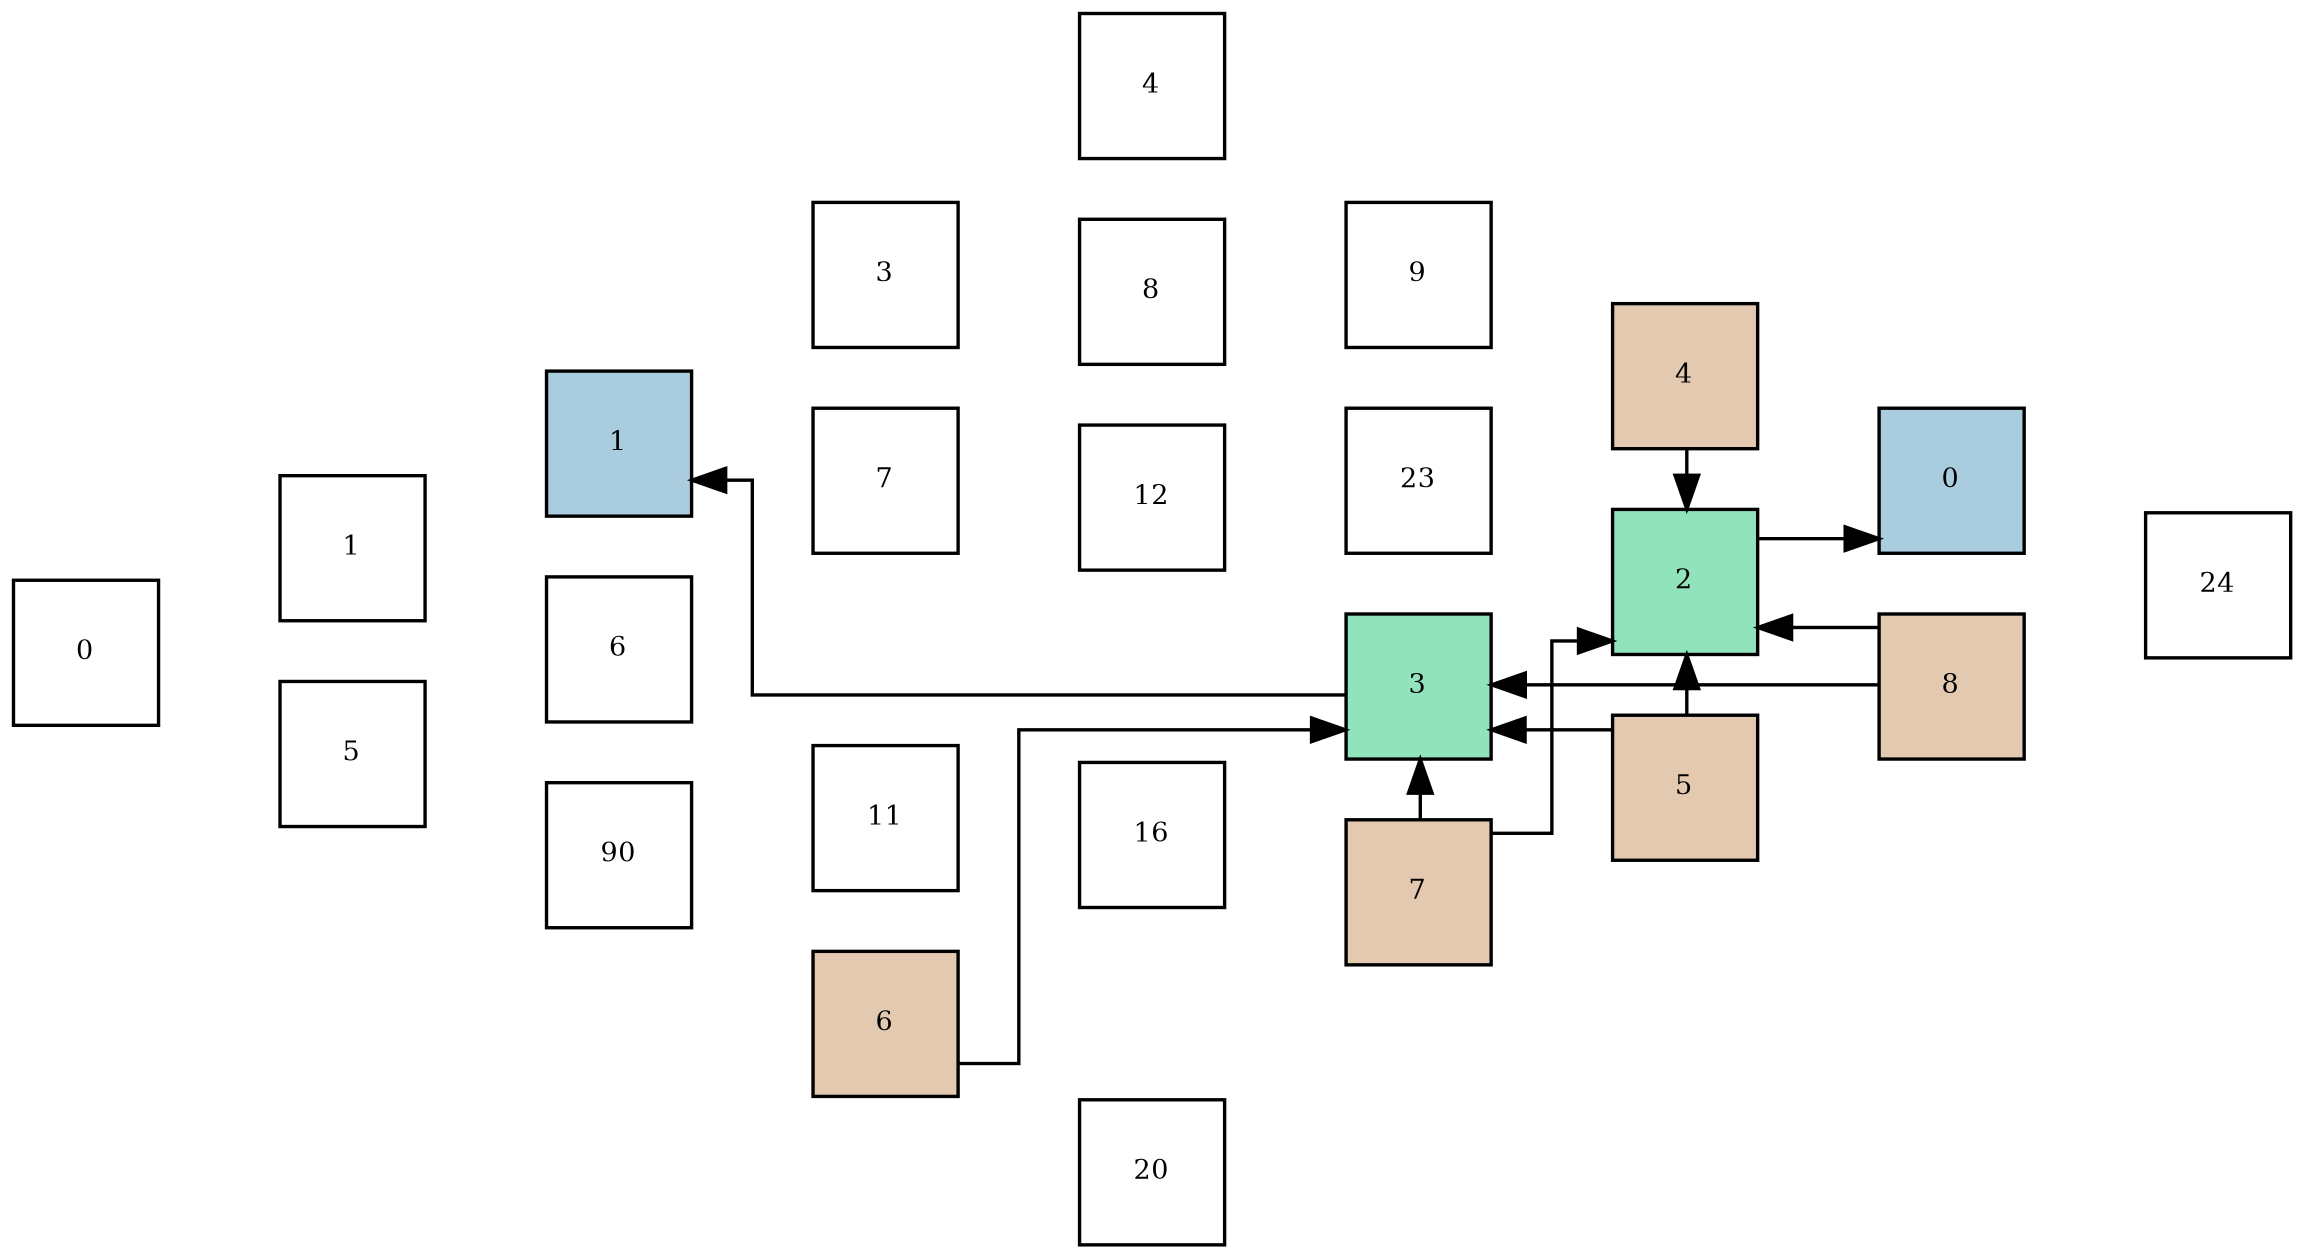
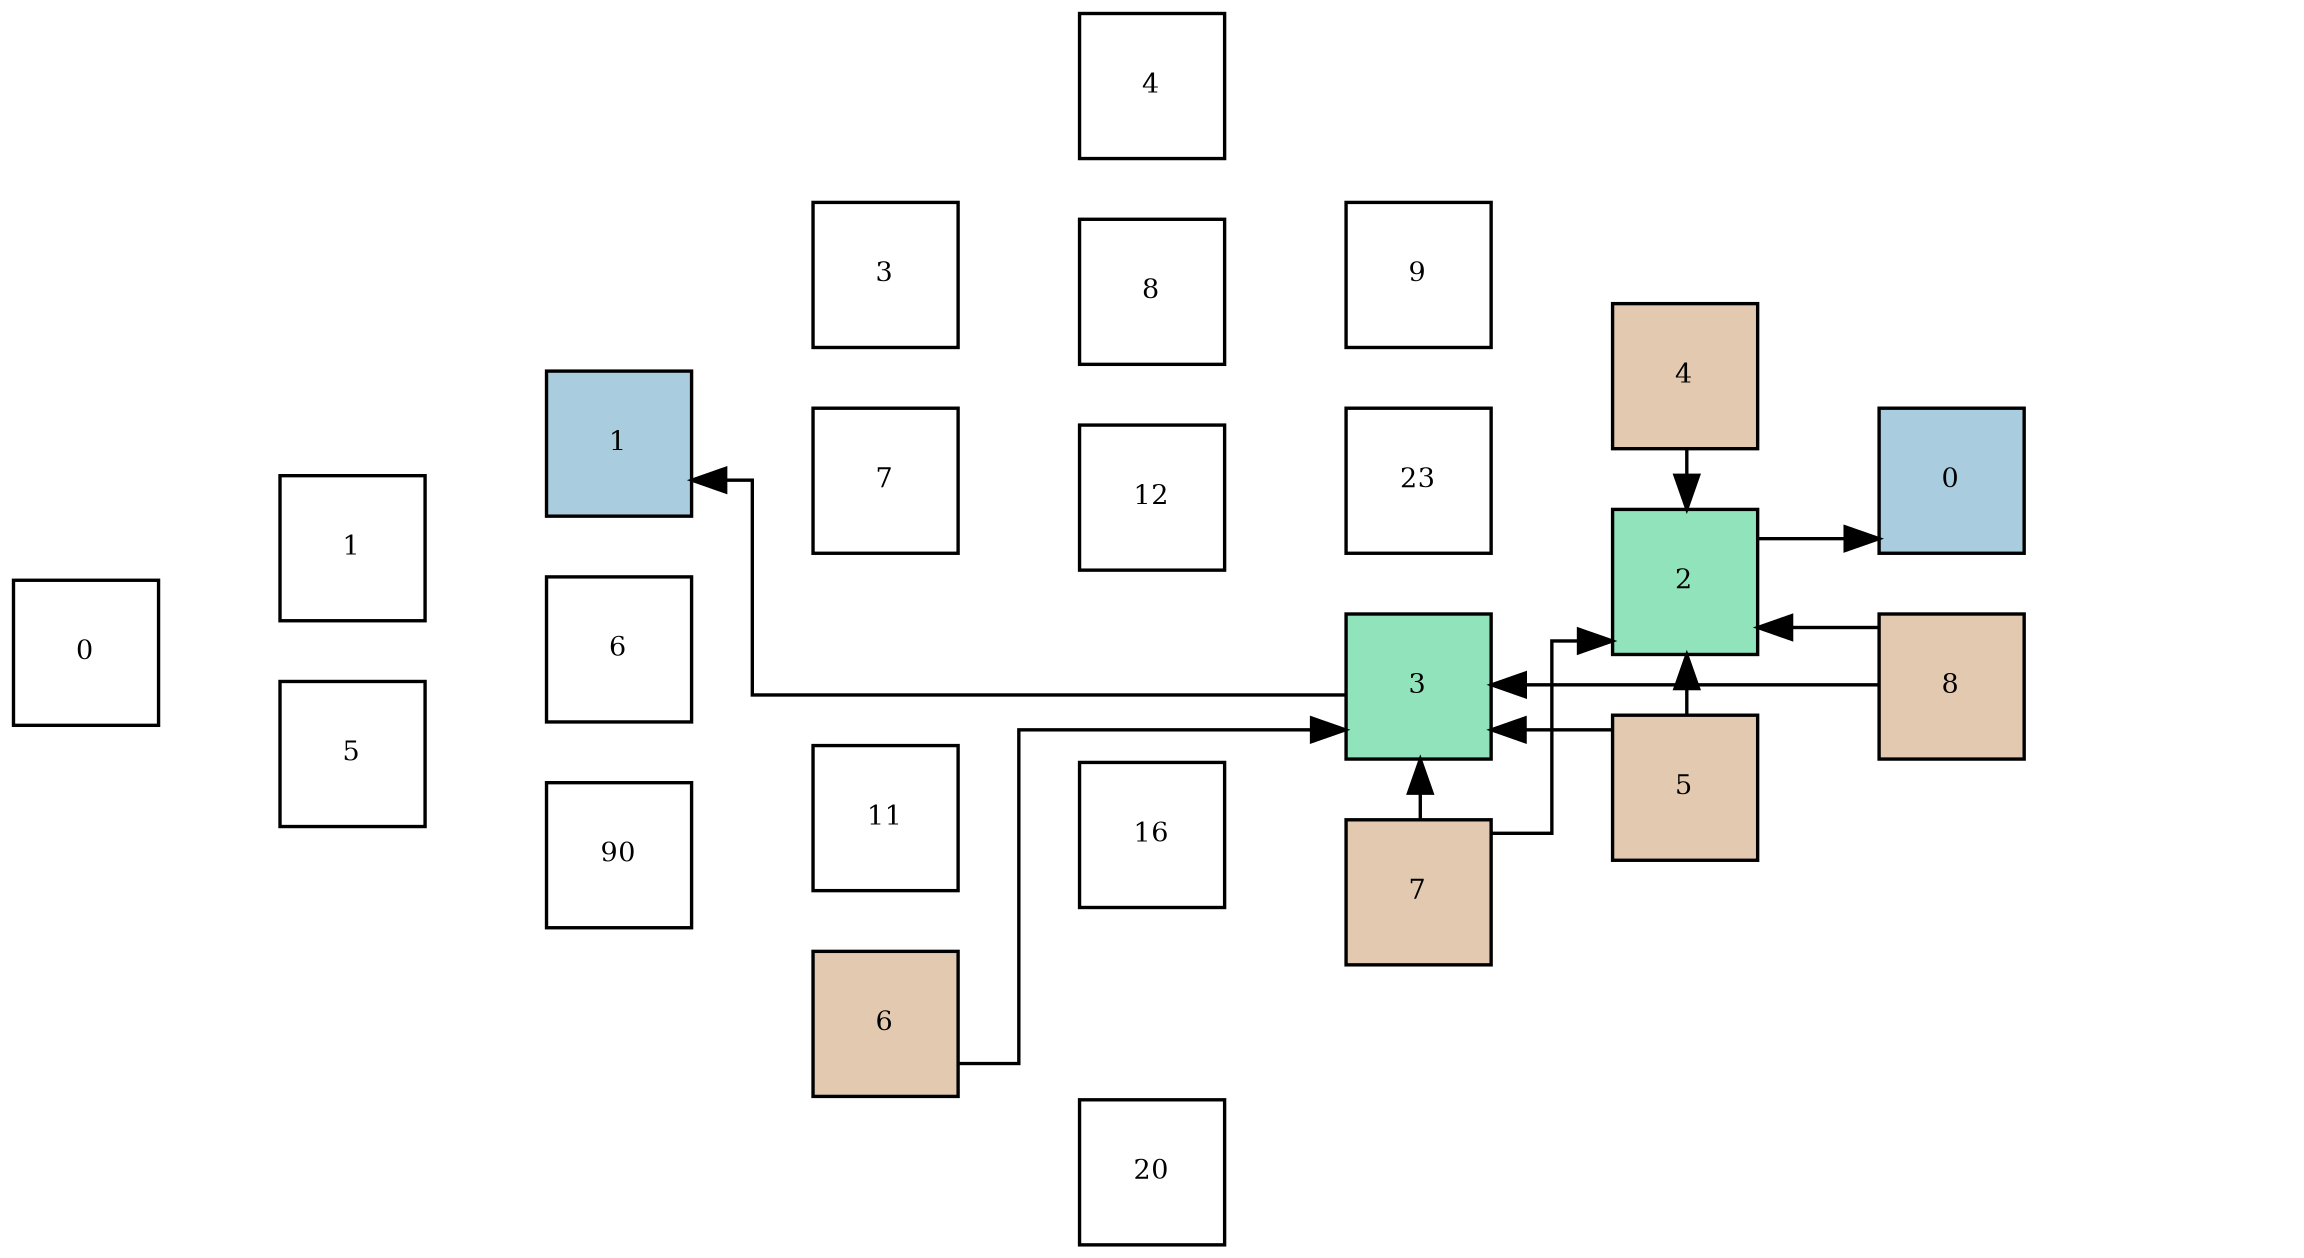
node "24": removed
